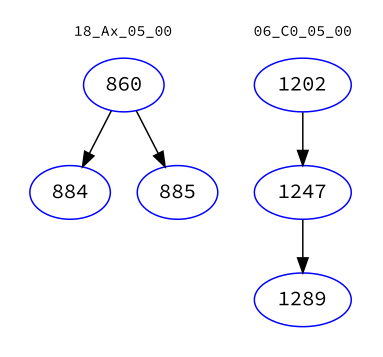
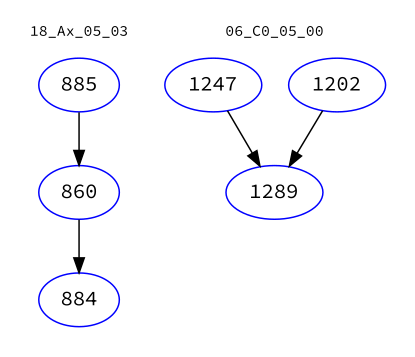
cluster "18_Ax_05_00": label "18_Ax_05_00" -> "18_Ax_05_03"
edge "1202" -> "1247": now "1202" -> "1289"
edge "860" -> "885": reversed
